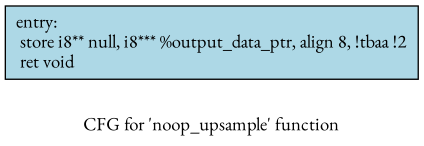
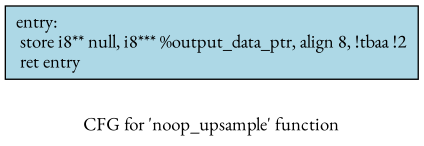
node "entry:": text "ret void" -> "ret entry"
